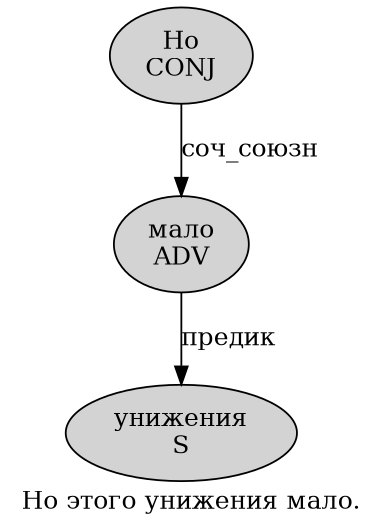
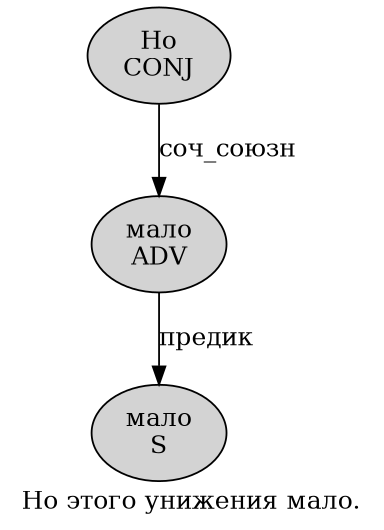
node "унижения S": label "унижения S" -> "мало S"
